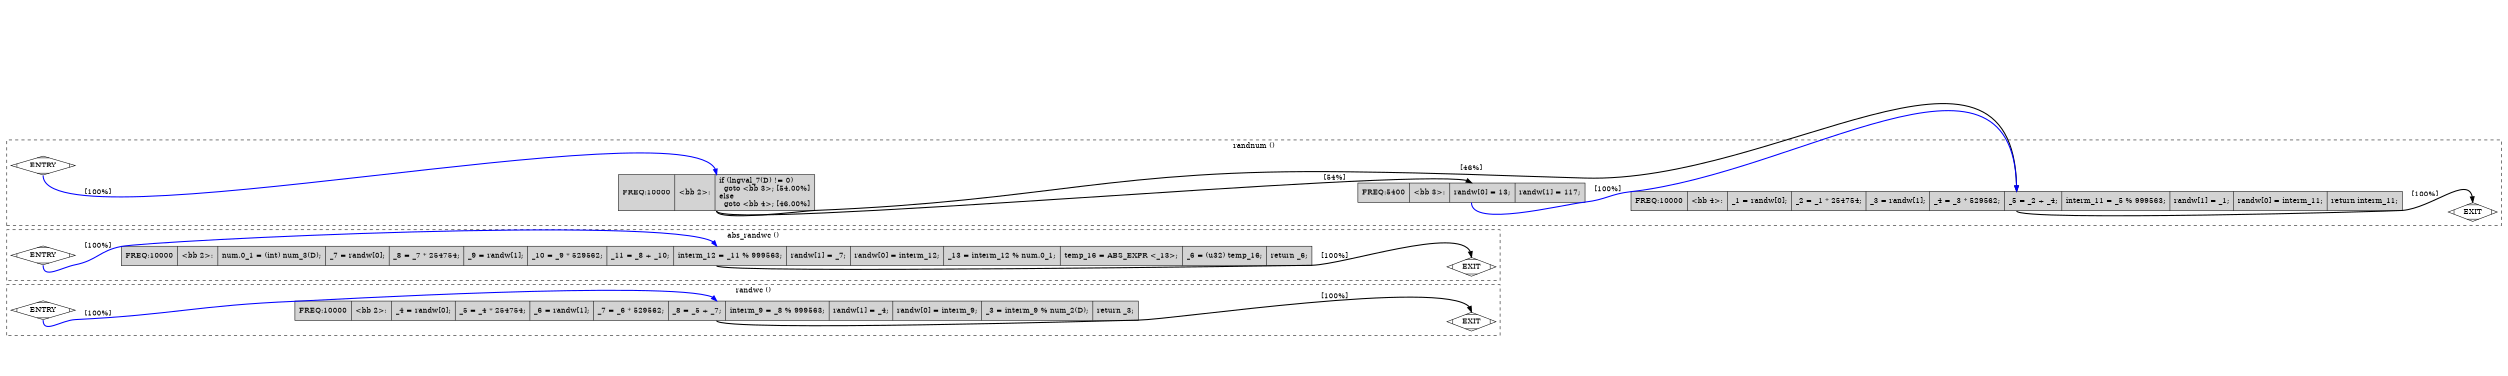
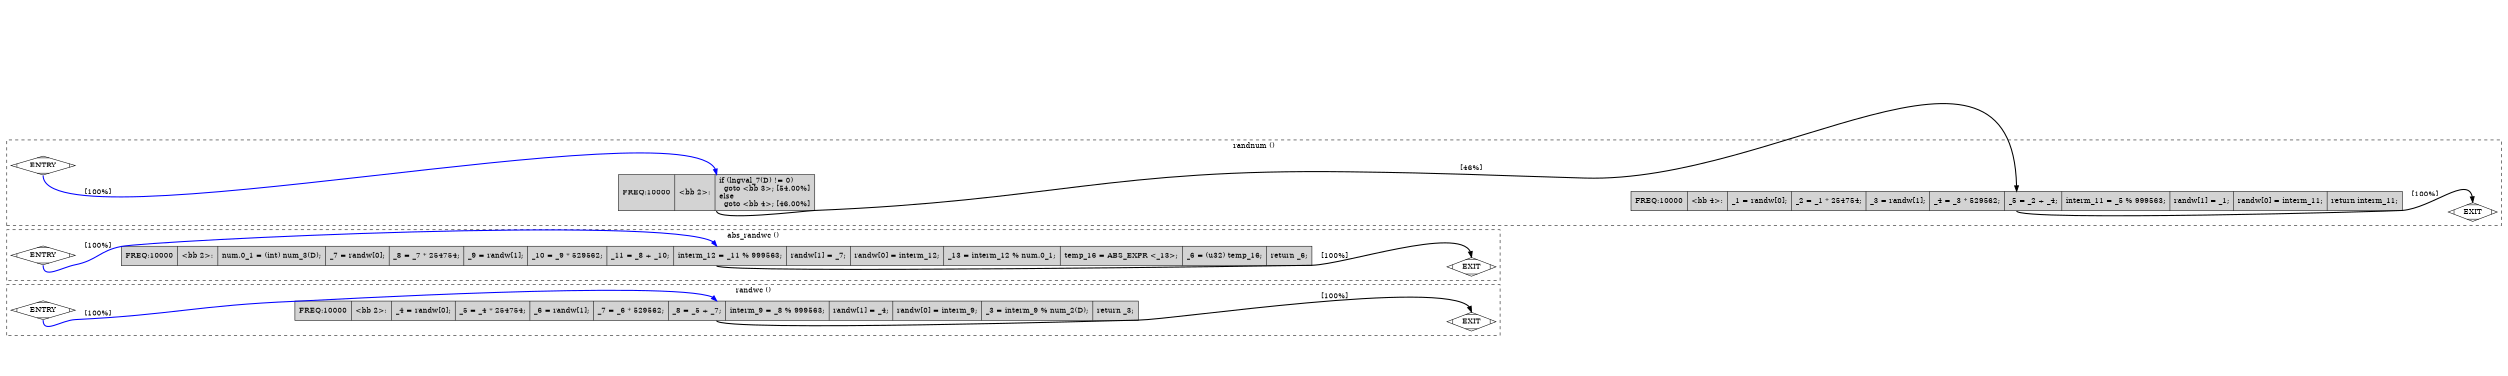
node "FREQ:5400": removed
